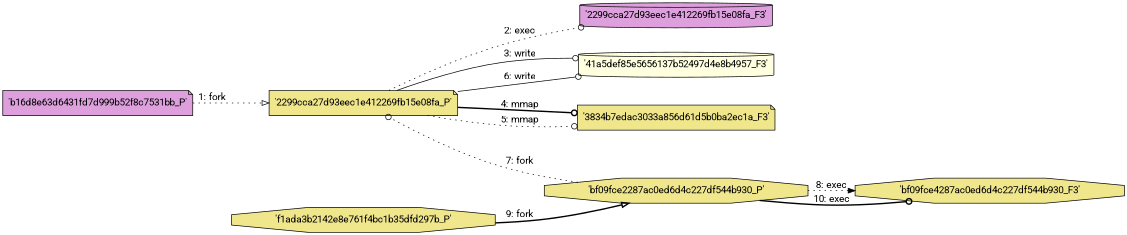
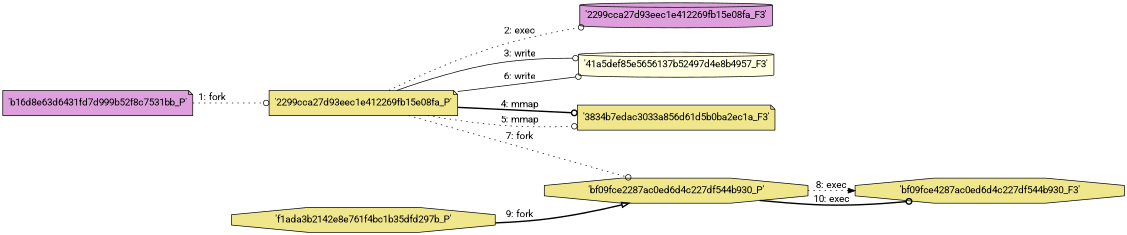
edge "'b16d8e63d6431fd7d999b52f8c7531bb_P'" -> "'2299cca27d93eec1e412269fb15e08fa_P'": arrowhead onormal -> odot
edge "'bf09fce2287ac0ed6d4c227df544b930_P'" -> "'2299cca27d93eec1e412269fb15e08fa_P'": reversed
